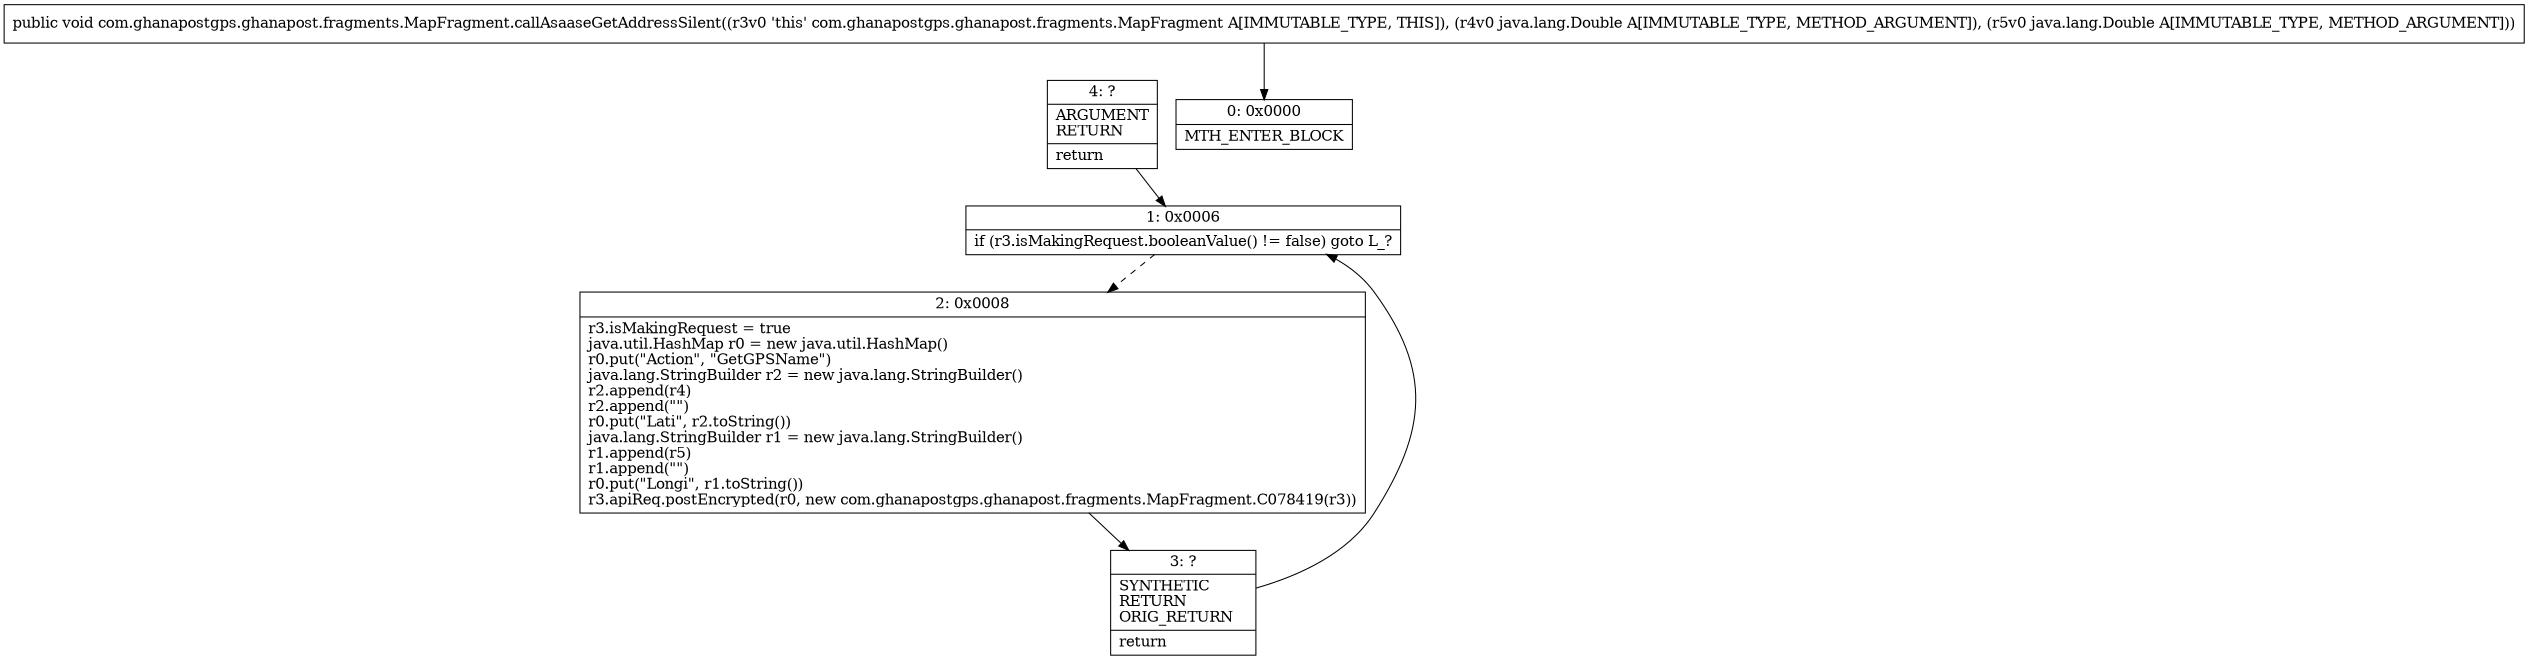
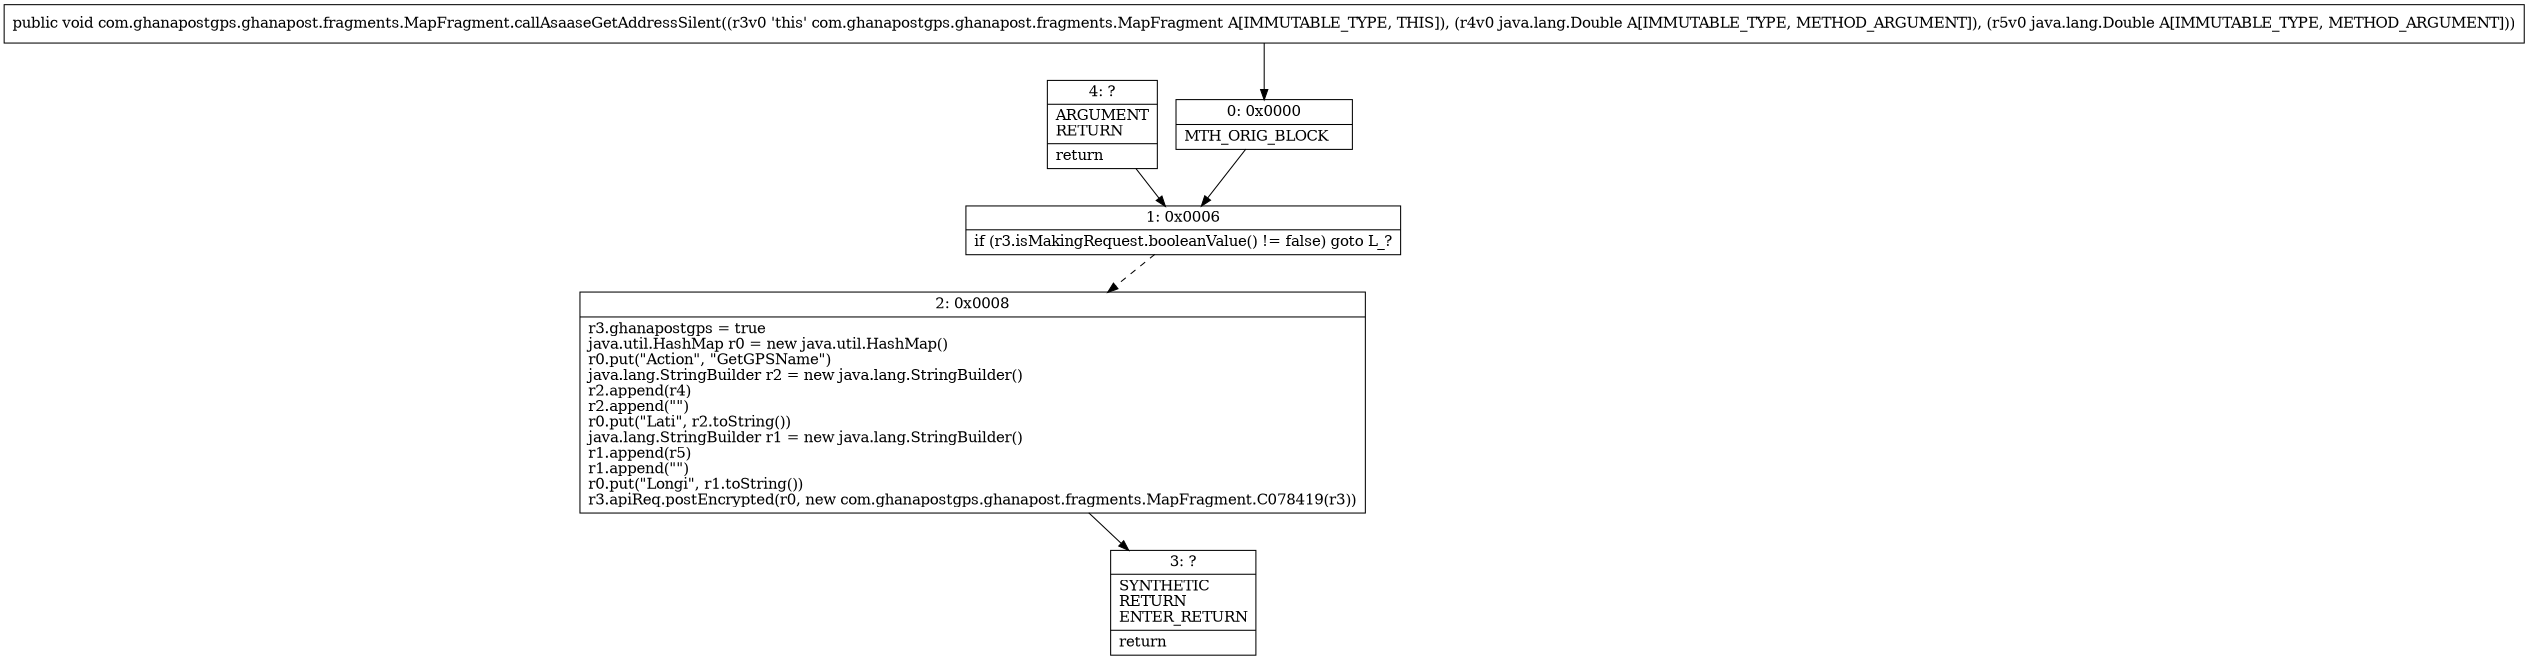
node "0: 0x0000": text "MTH_ENTER_BLOCK" -> "MTH_ORIG_BLOCK"
node "2: 0x0008": text "r3.isMakingRequest = true" -> "r3.ghanapostgps = true"
edge "3: ?" -> "1: 0x0006": now "0: 0x0000" -> "1: 0x0006"
node "3: ?": text "ORIG_RETURN" -> "ENTER_RETURN"
